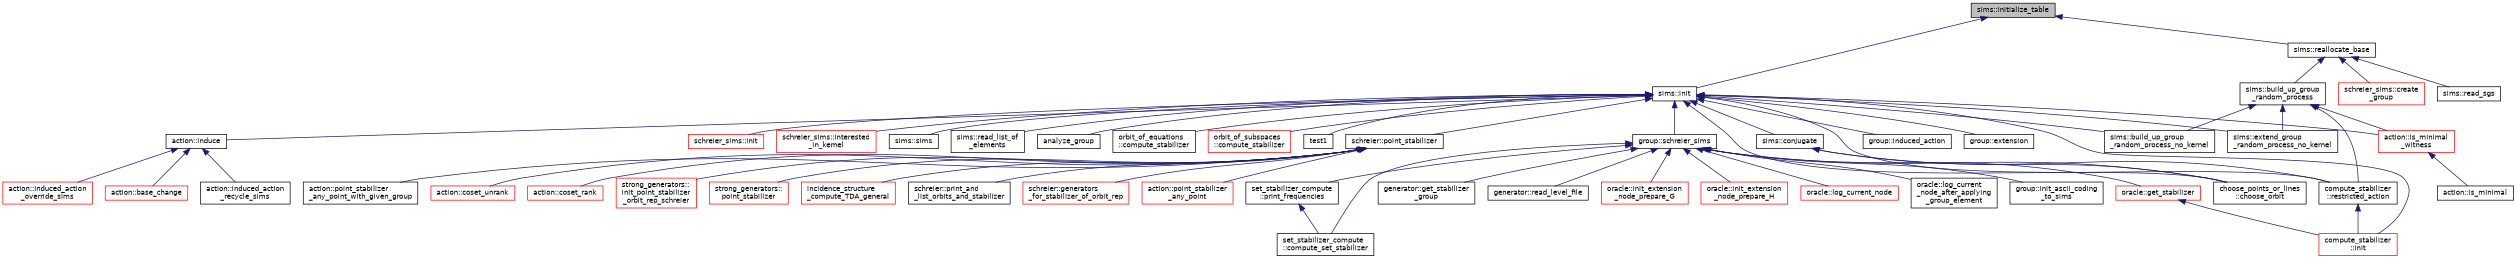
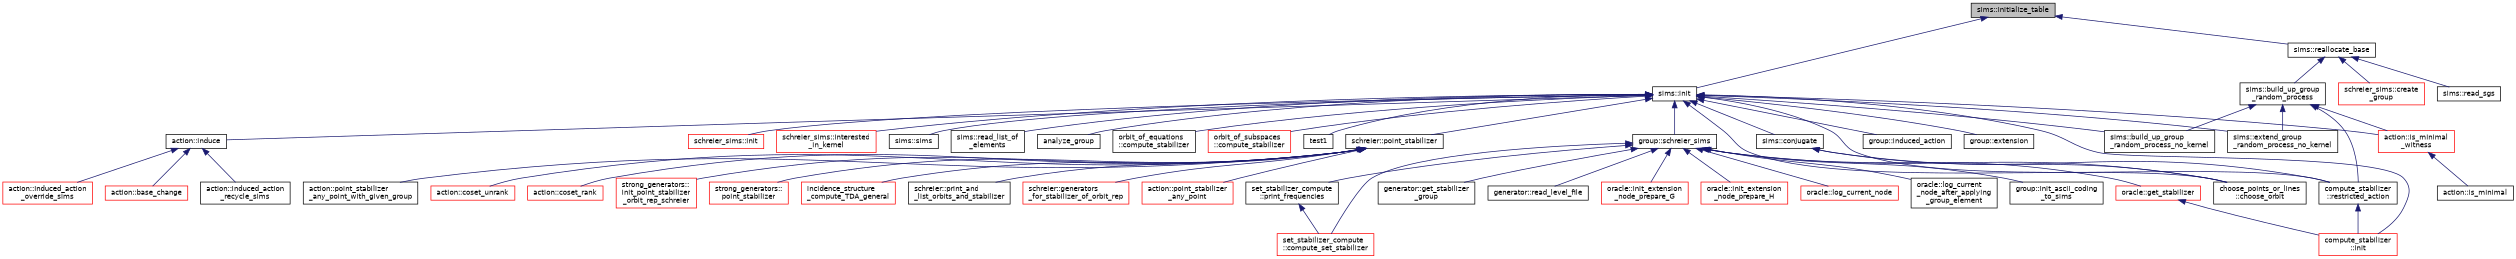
node "set_stabilizer_compute ::compute_set_stabilizer": color black -> red
